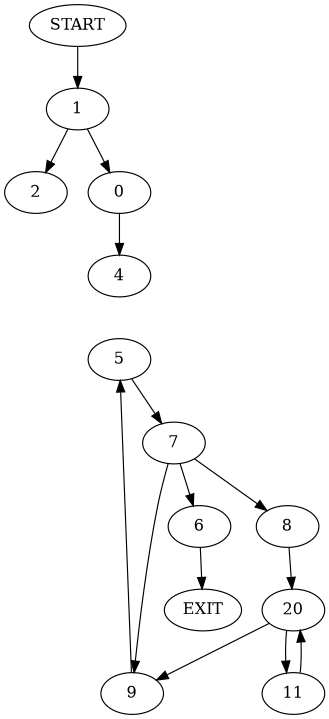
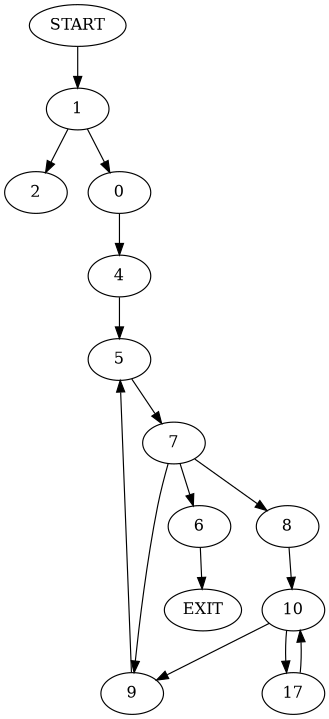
edge "4" -> "5": added
node "20": label "20" -> "10"
node "11": label "11" -> "17"
